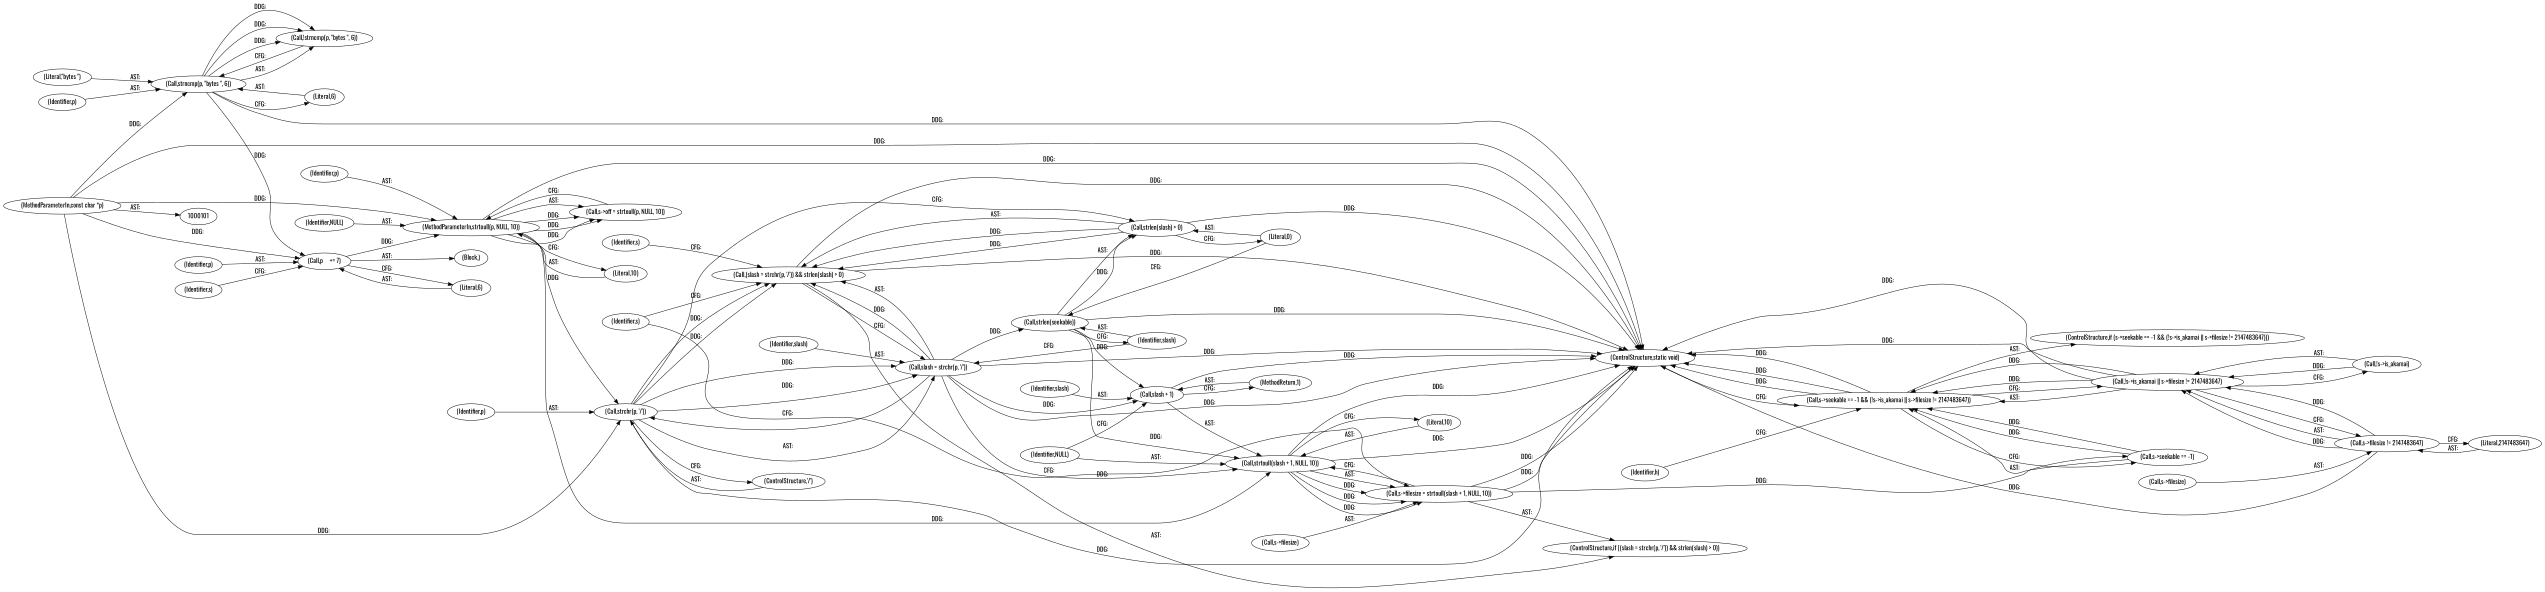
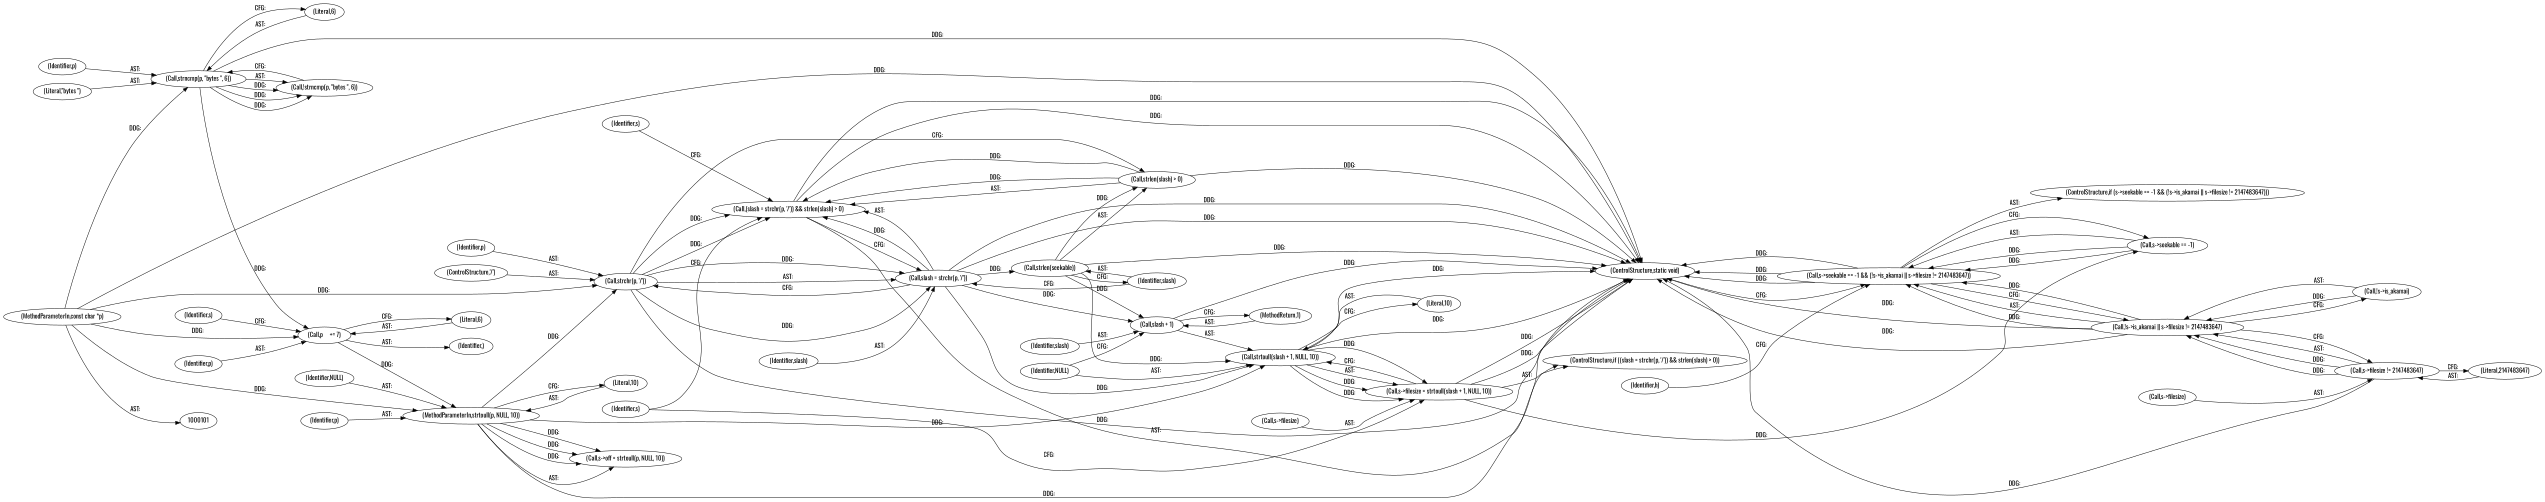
edge "(Call,s->off = strtoull(p, NULL, 10))" -> "(MethodParameterIn,strtoull(p, NULL, 10))": removed, label "CFG:"
node "(Literal,0)": removed
node "(Block,)": label "(Block,)" -> "(Identifier,)"
edge "(Call,strchr(p, '/'))" -> "(ControlStructure,'/')": removed, label "CFG:"
